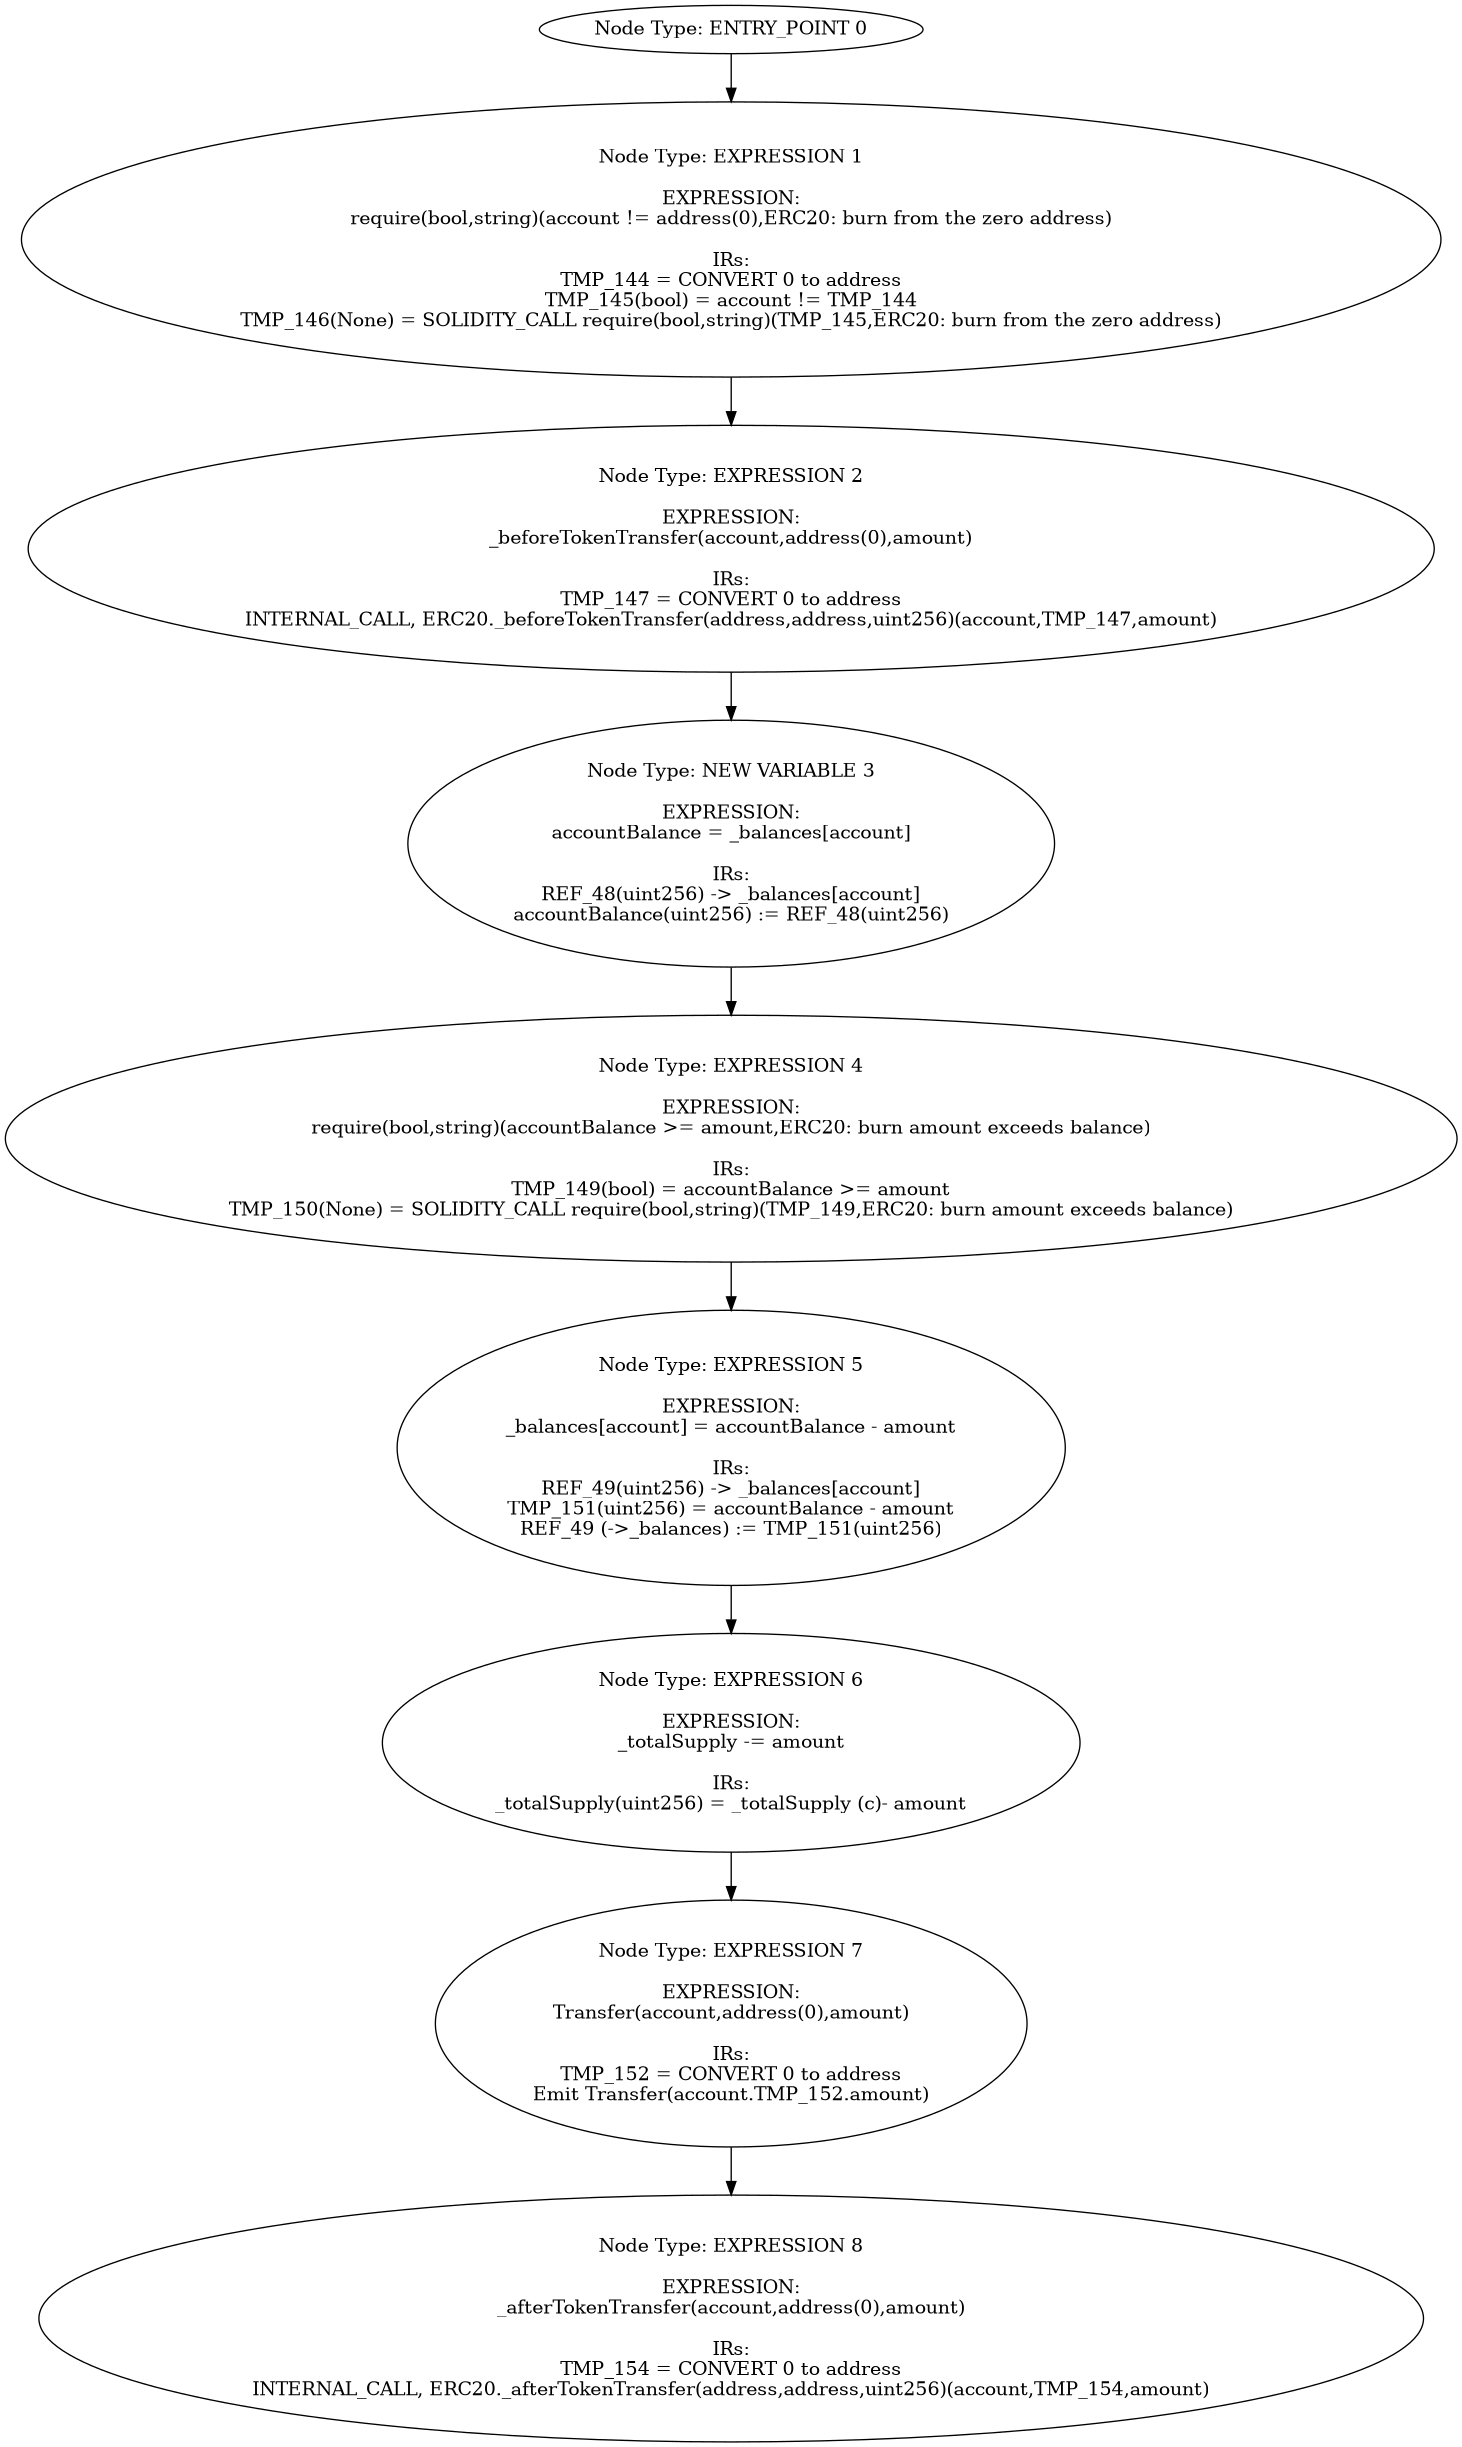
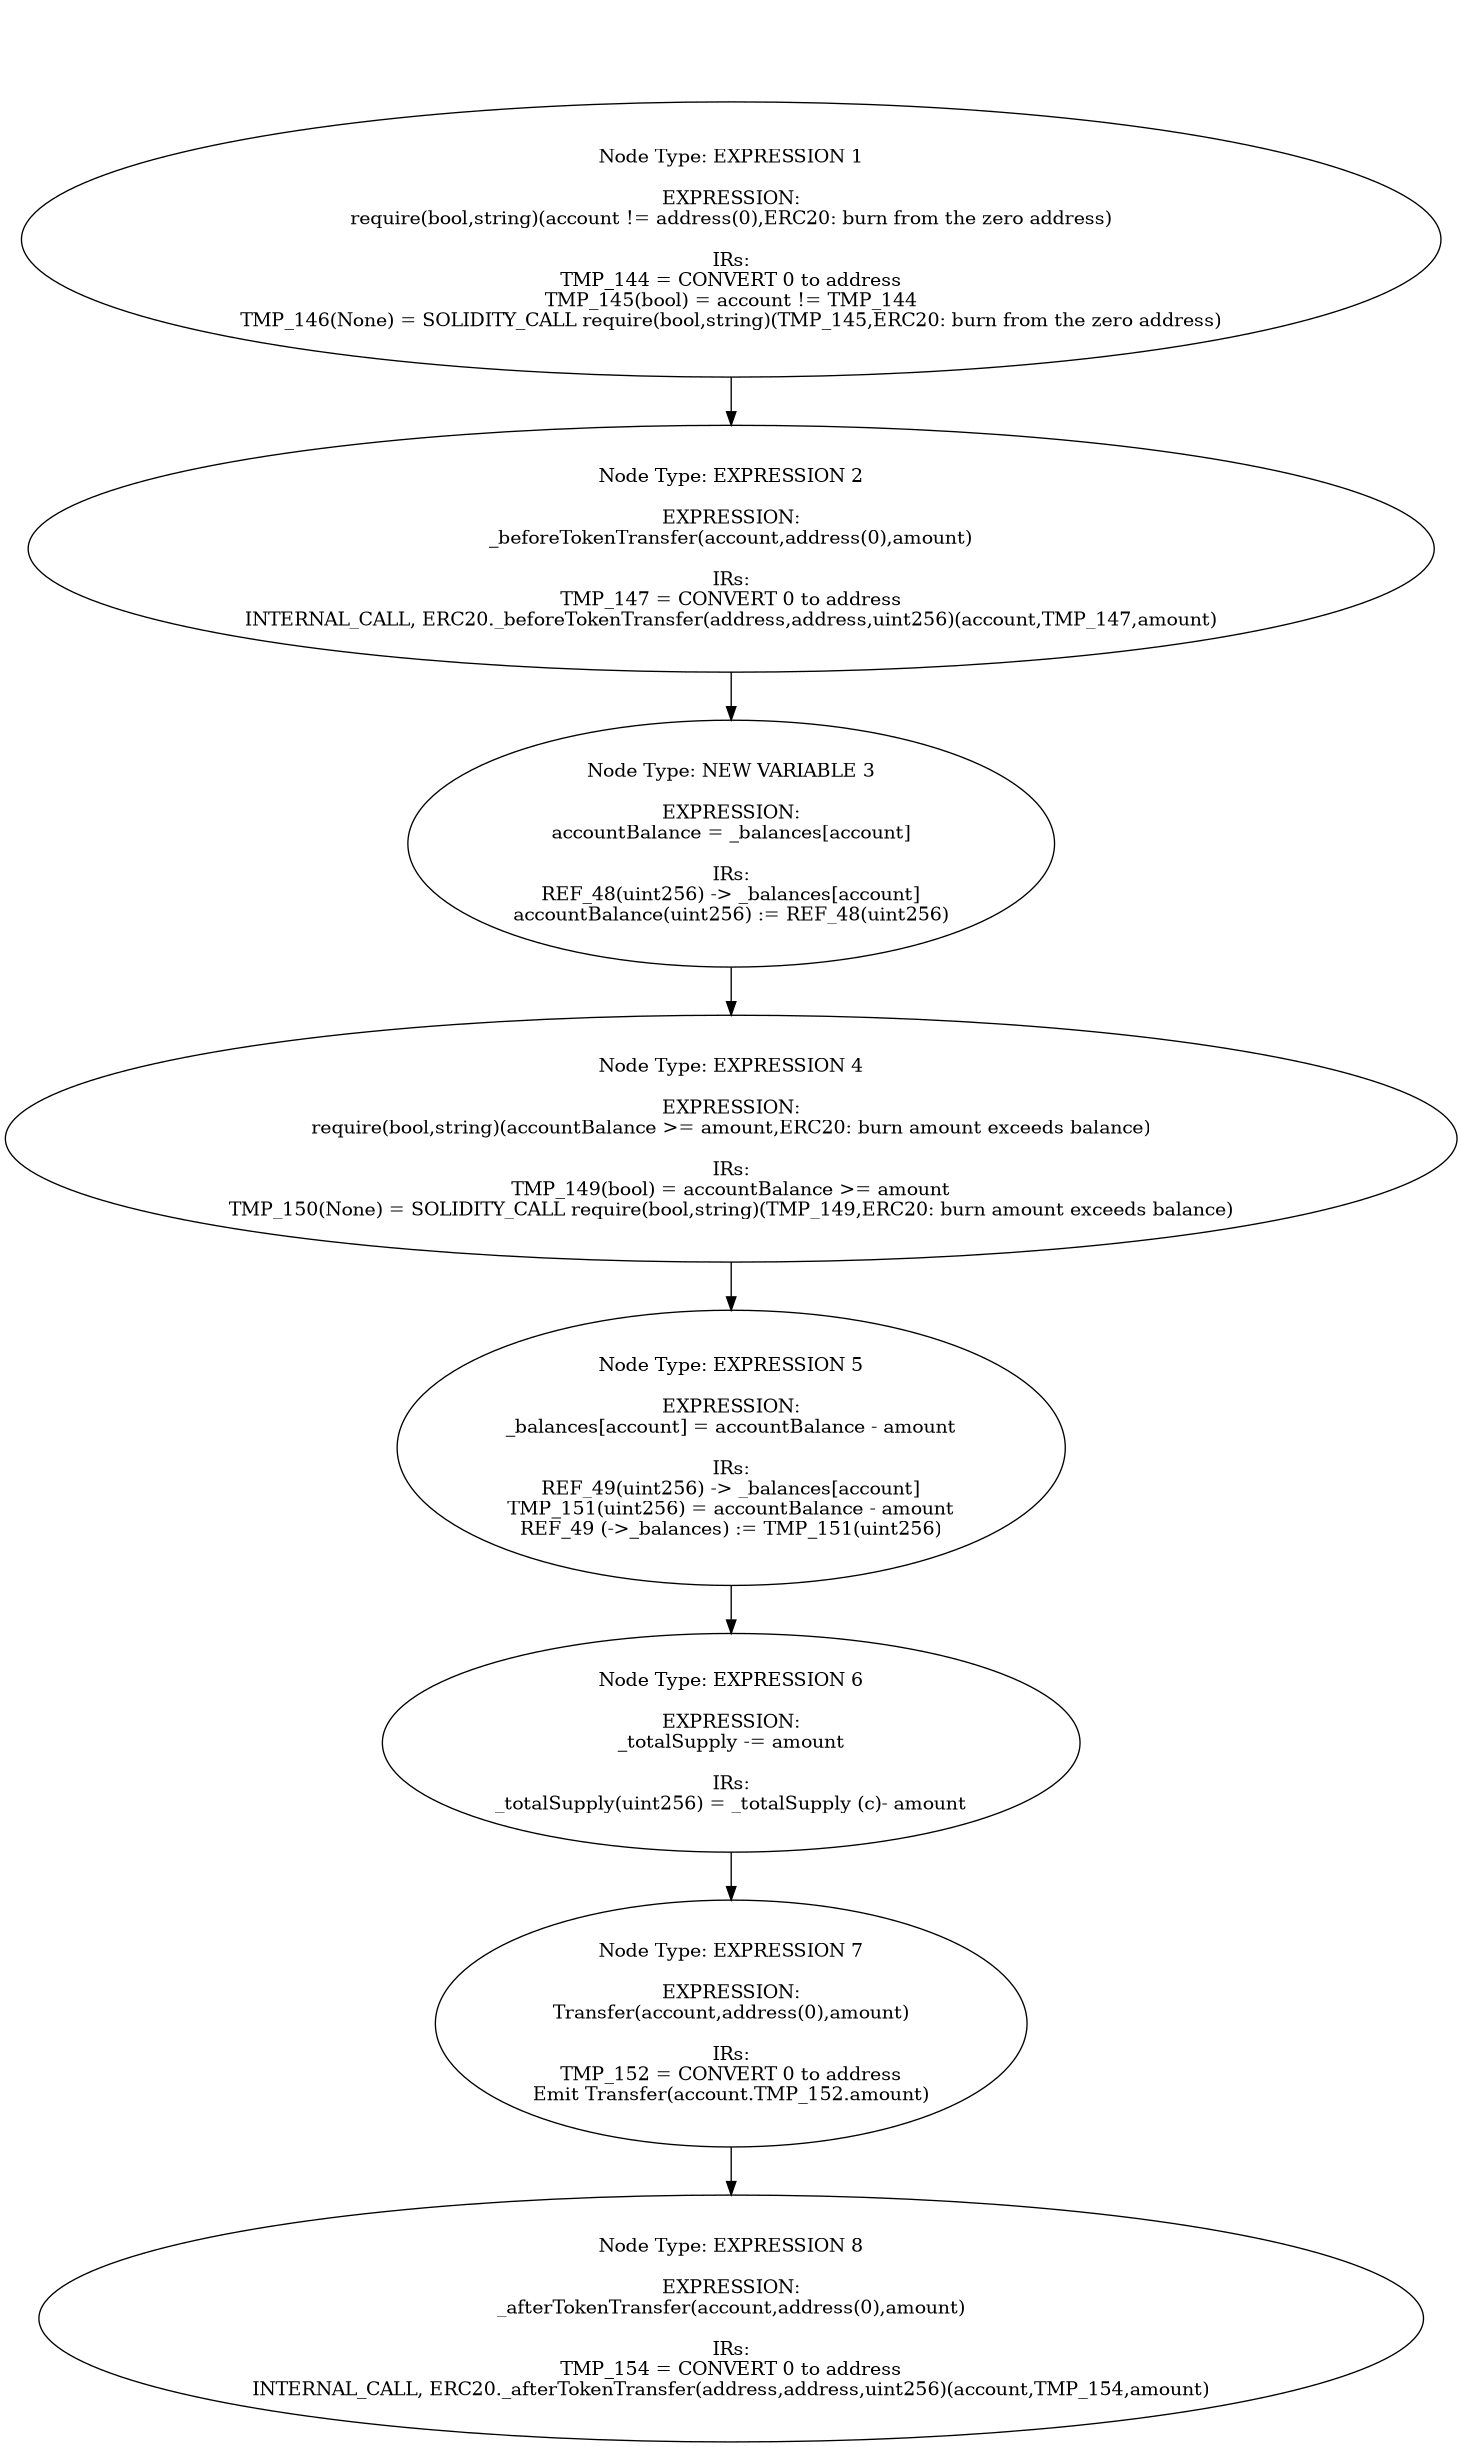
node "Node Type: ENTRY_POINT 0": removed
